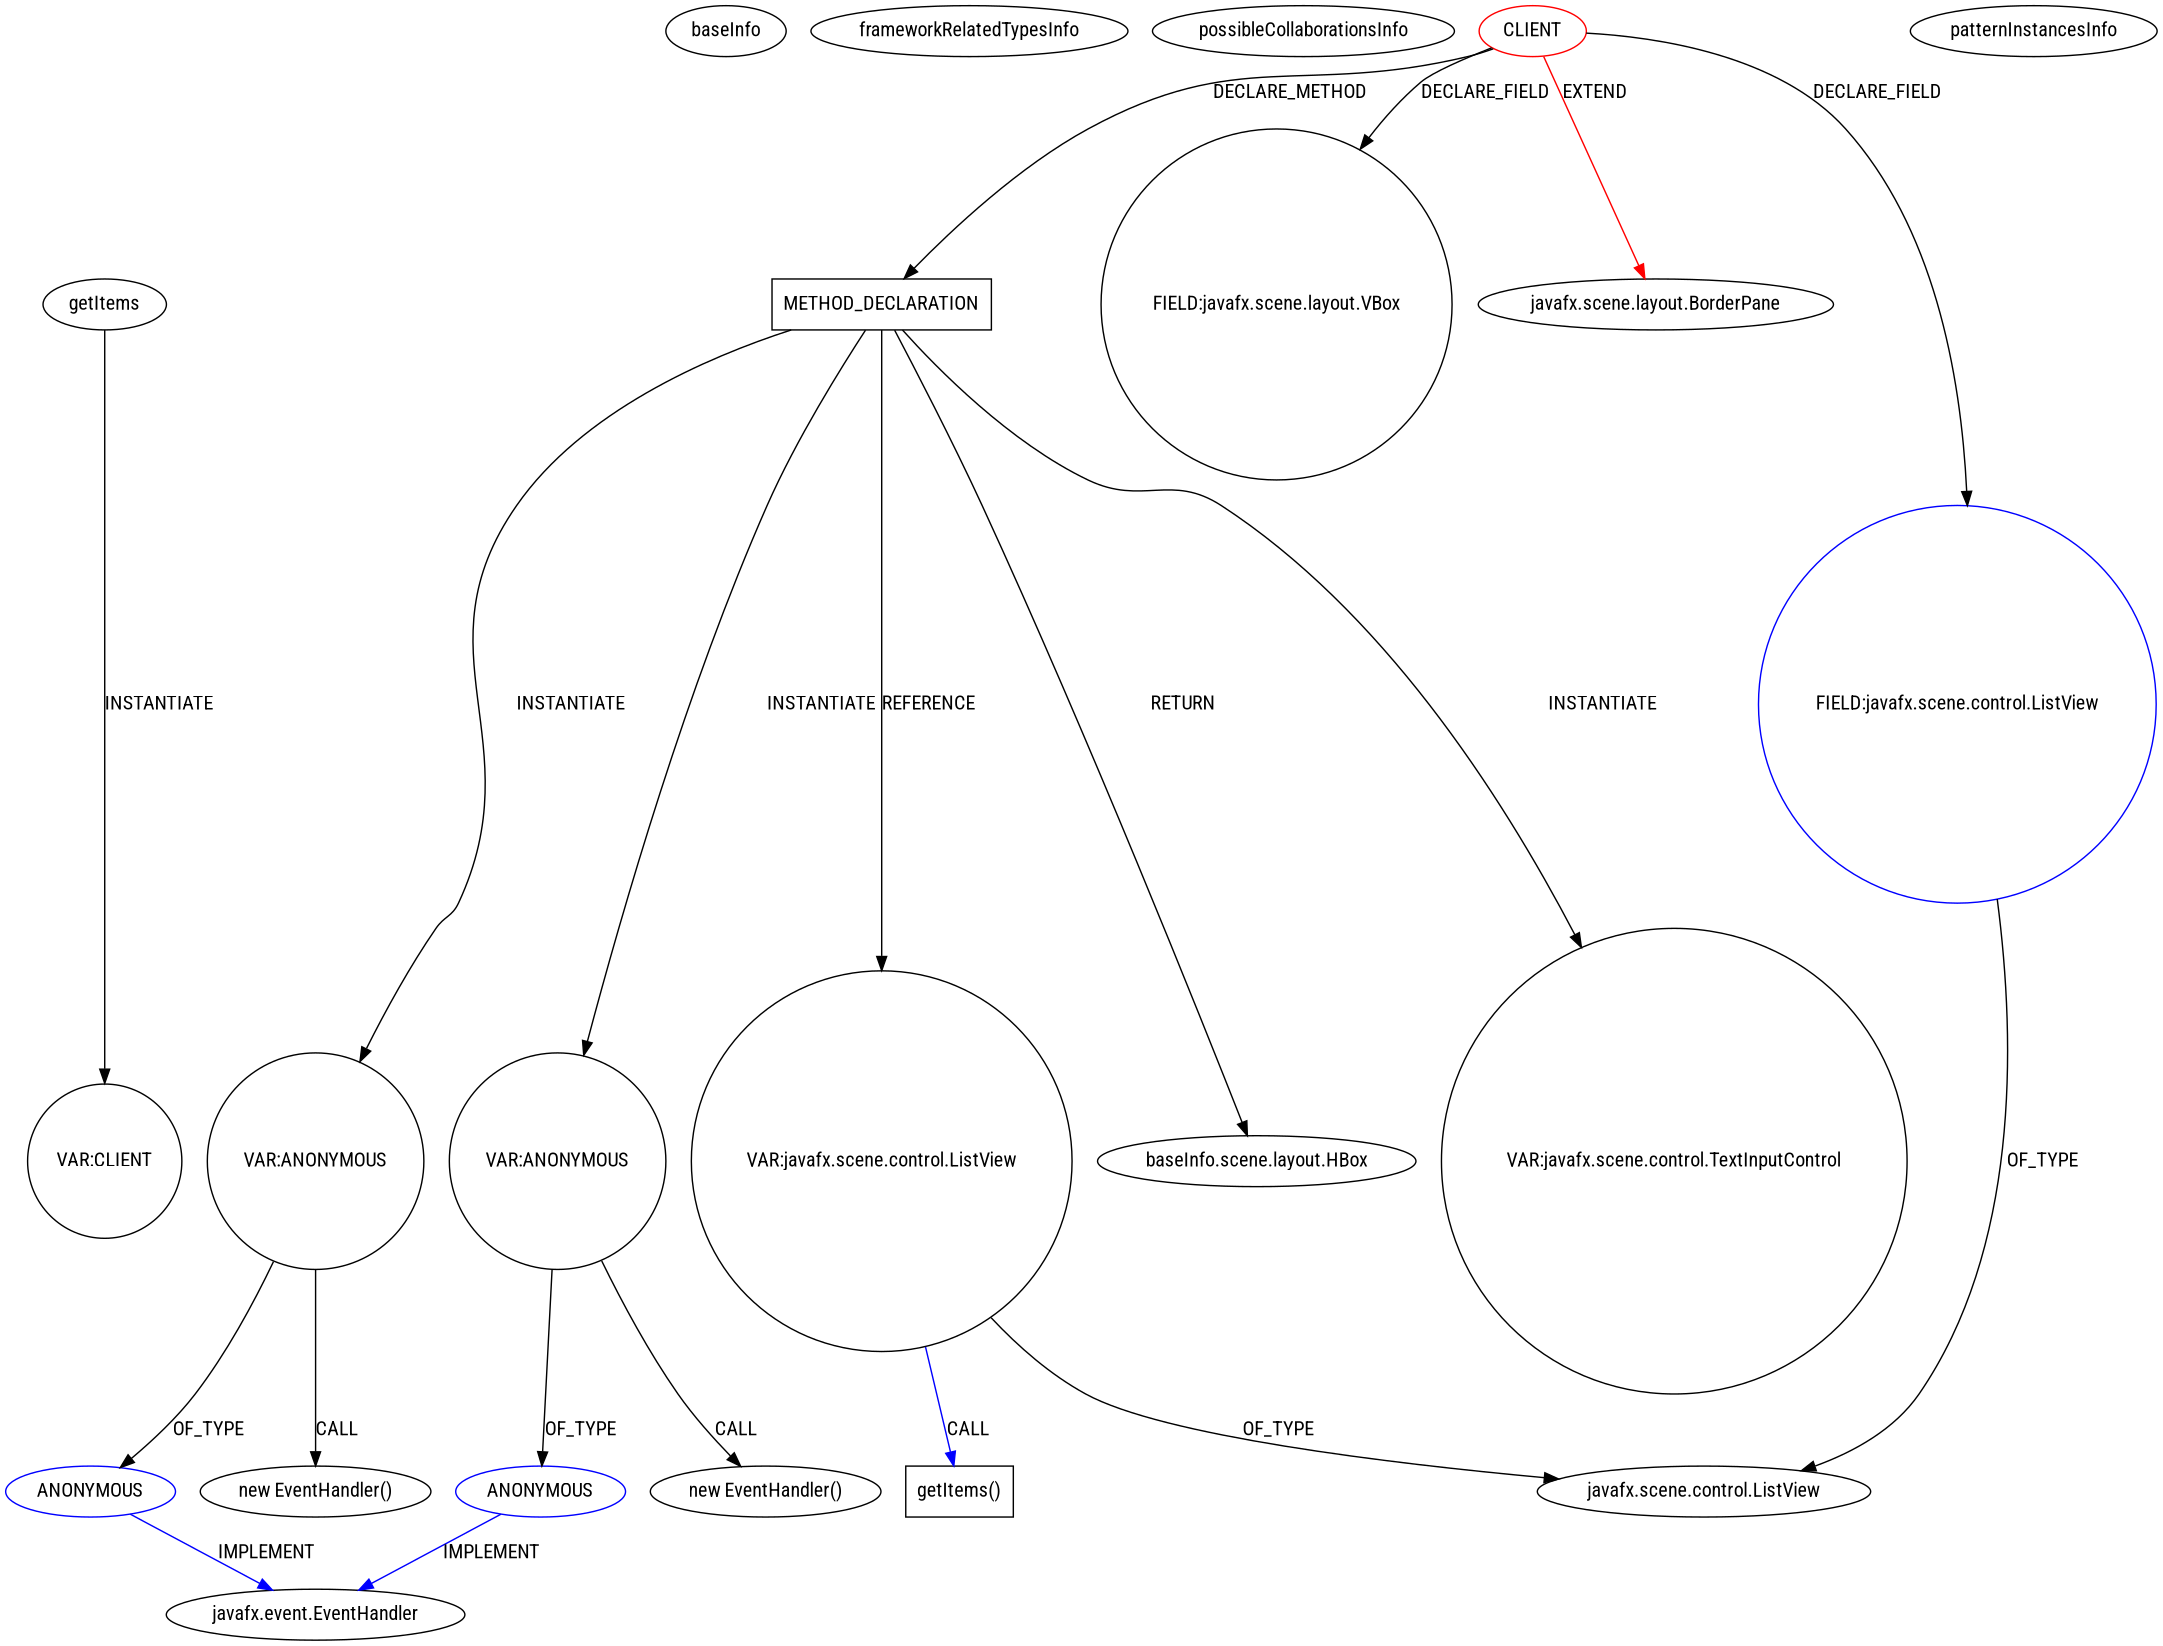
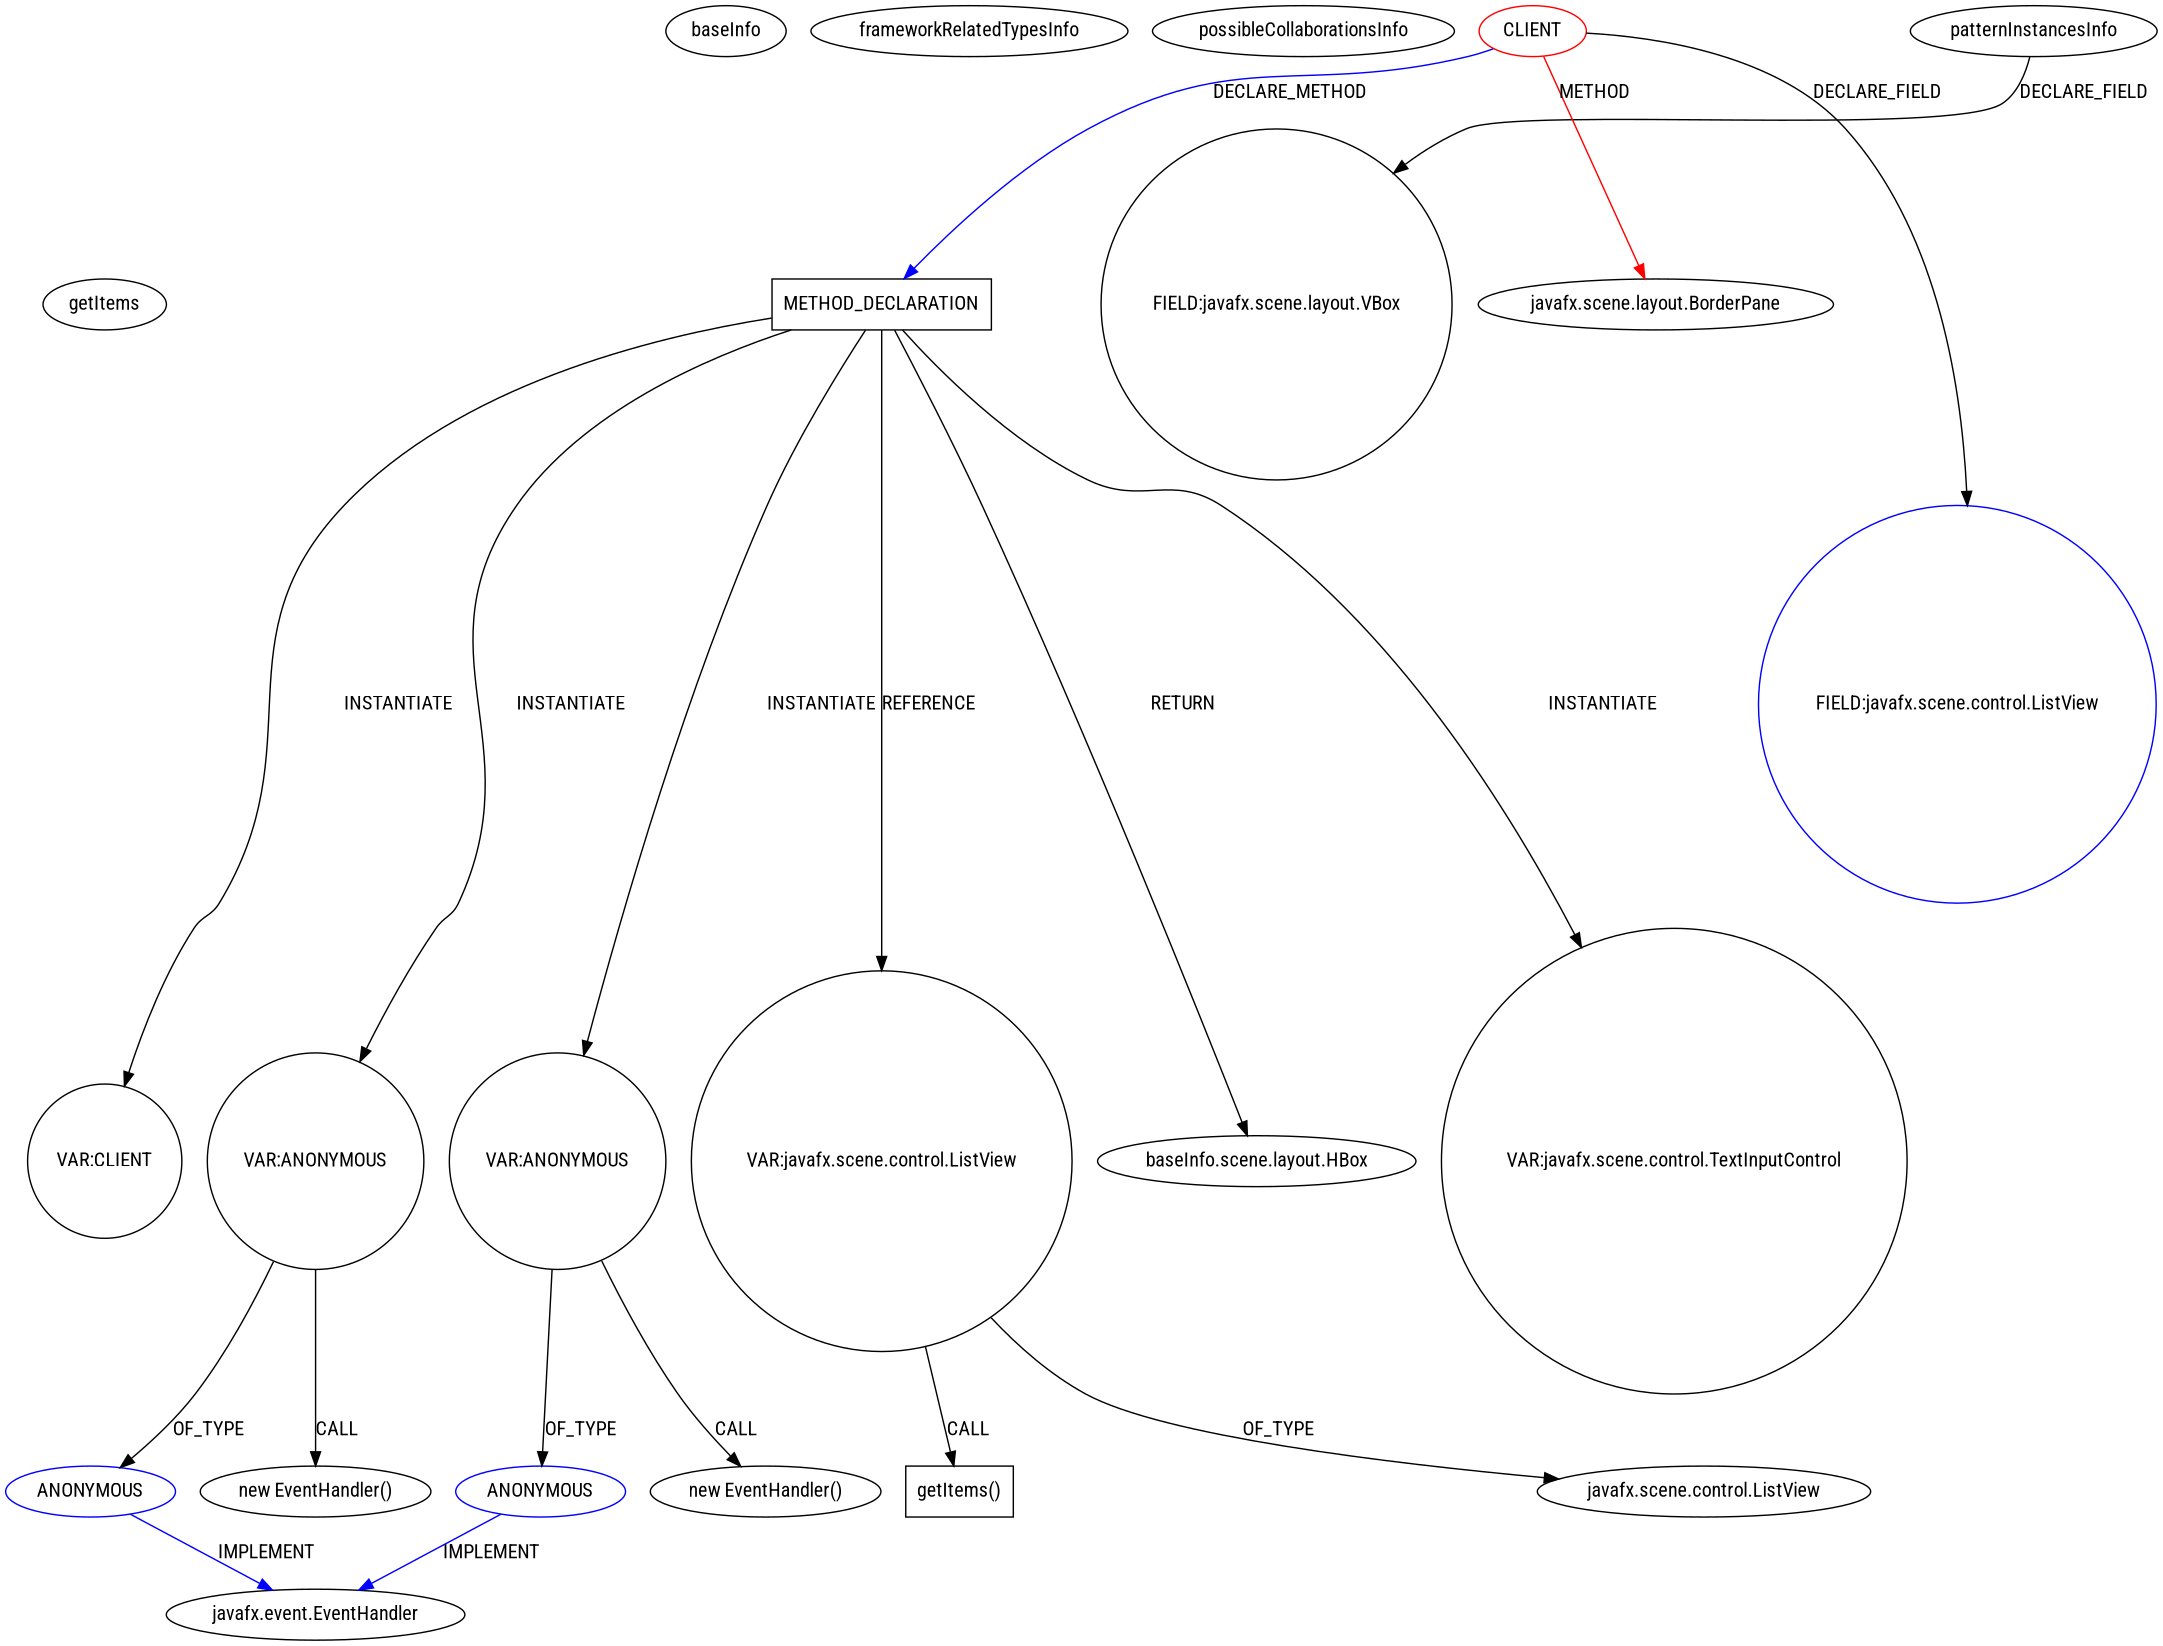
edge "CLIENT" -> "FIELD:javafx.scene.layout.VBox": now "patternInstancesInfo" -> "FIELD:javafx.scene.layout.VBox"
edge "CLIENT" -> "METHOD_DECLARATION": color black -> blue
edge "CLIENT" -> "javafx.scene.layout.BorderPane": label "EXTEND" -> "METHOD"
edge "getItems" -> "VAR:CLIENT": now "METHOD_DECLARATION" -> "VAR:CLIENT"
edge "FIELD:javafx.scene.control.ListView" -> "javafx.scene.control.ListView": removed, label "OF_TYPE"
edge "VAR:javafx.scene.control.ListView" -> "getItems()": color blue -> black
